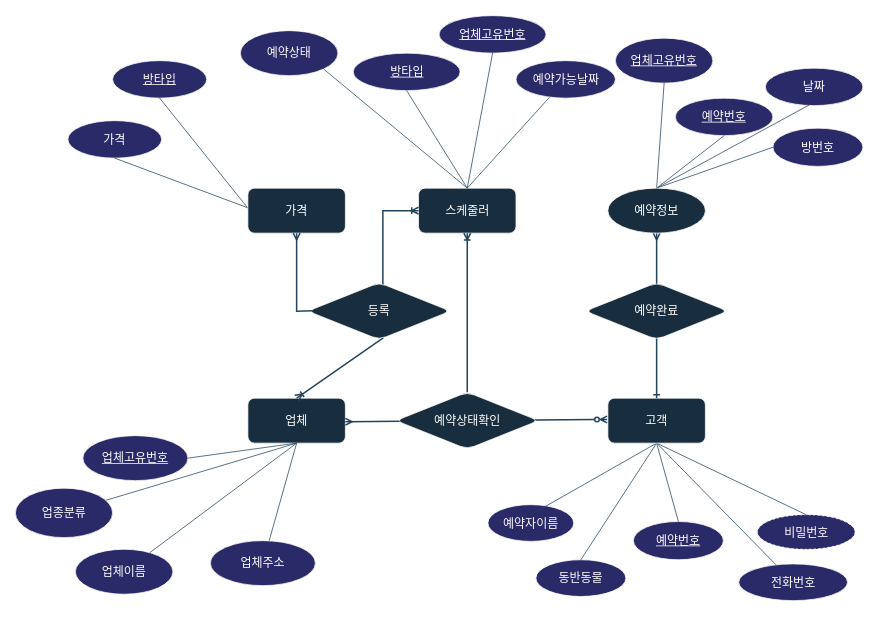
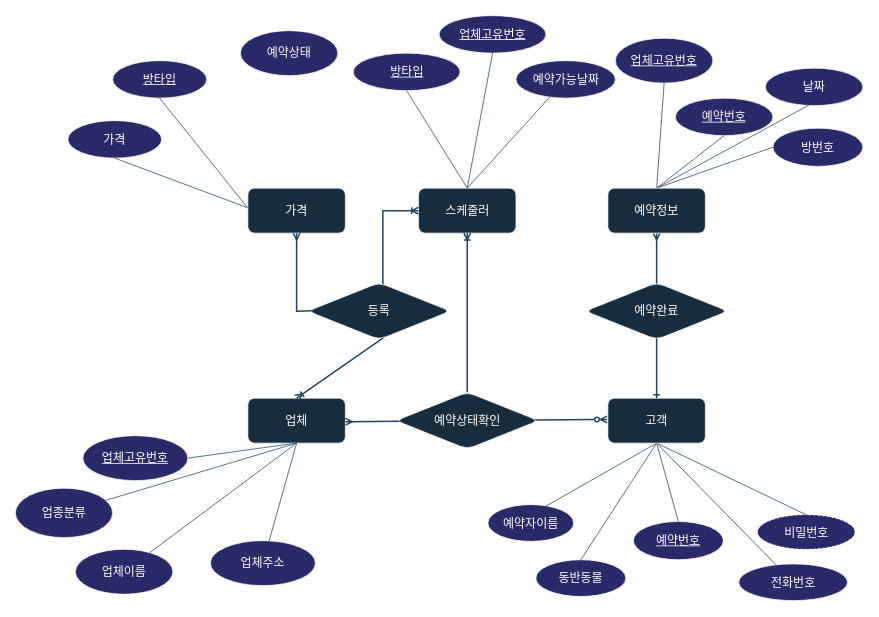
edge "예약상태" -- "스케줄러": removed
node "예약정보": shape ellipse -> rounded rectangle
